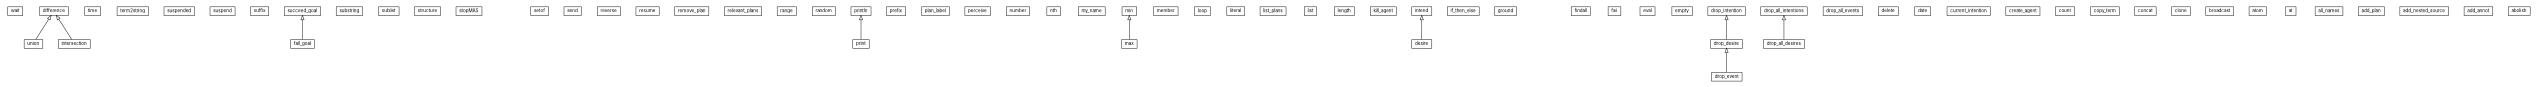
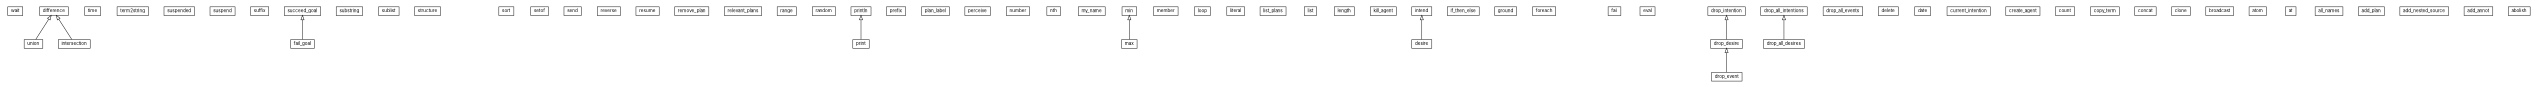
node "stopMAS": removed
node "sort": added
node "foreach": added
node "findall": removed
node "empty": removed
